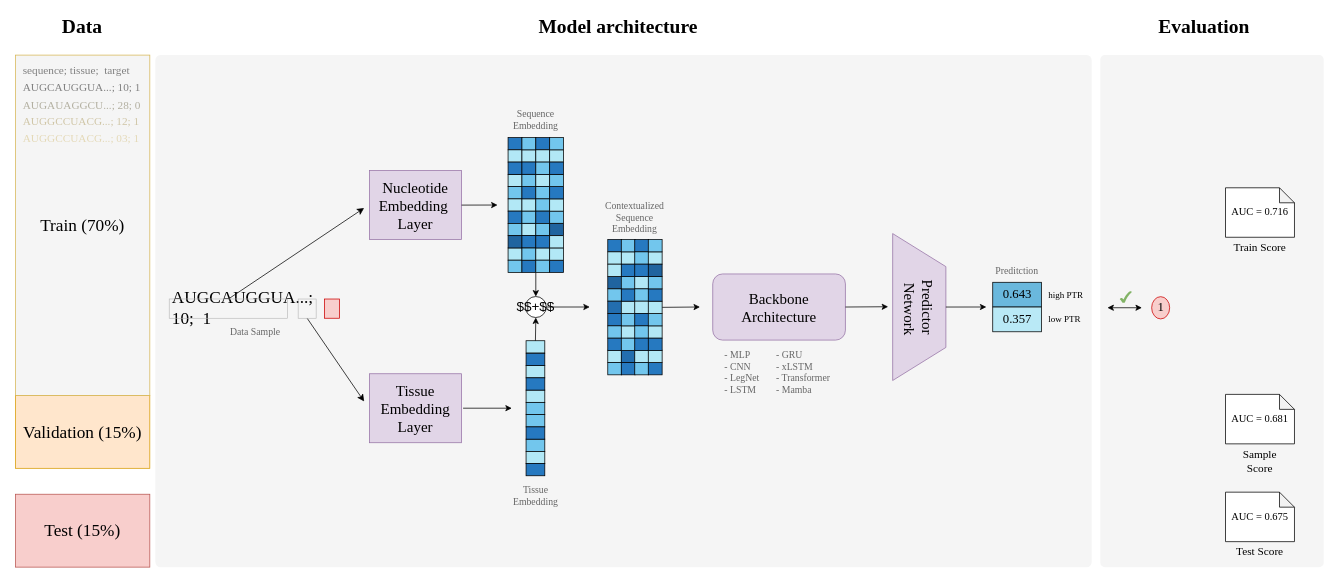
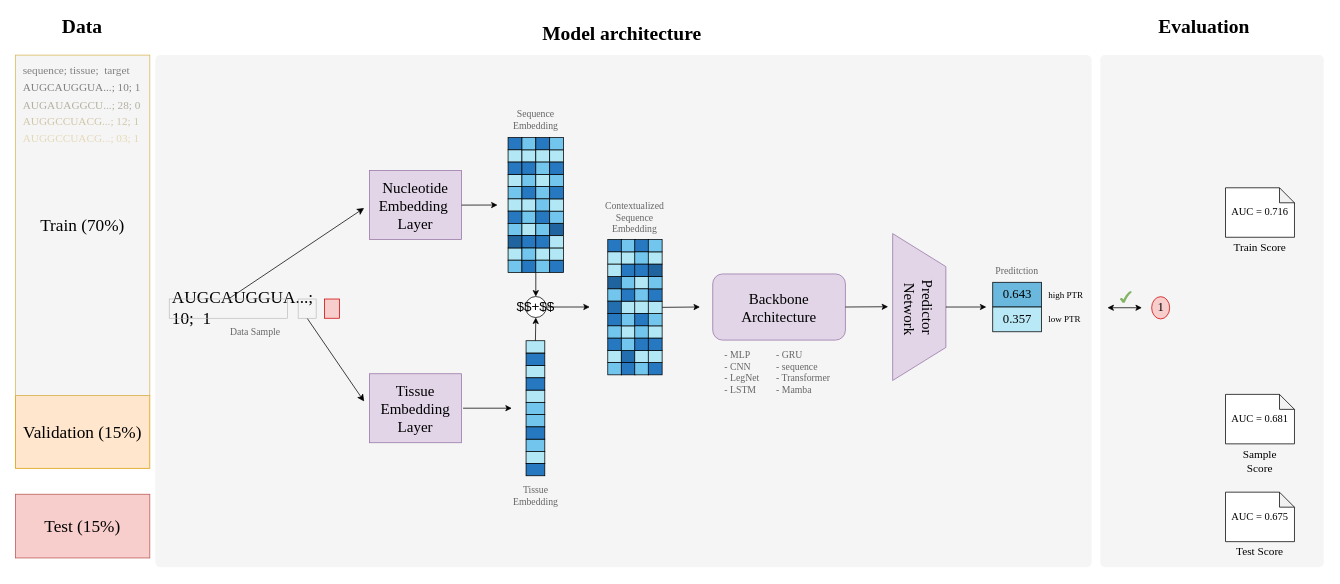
node "Model architecture": moved (618, 27) -> (622, 34)
node "- GRU - xLSTM - Transformer - Mamba": label "- GRU - xLSTM - Transformer - Mamba" -> "- GRU - sequence - Transformer - Mamba"
node "Test (15%)": size 134x73 -> 134x64
